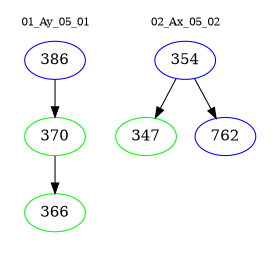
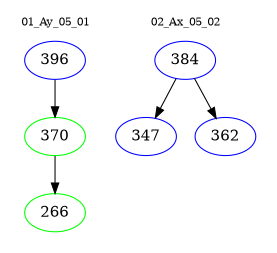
node "386": label "386" -> "396"
node "354": label "354" -> "384"
node "347": color green -> blue
node "762": label "762" -> "362"
node "366": label "366" -> "266"
